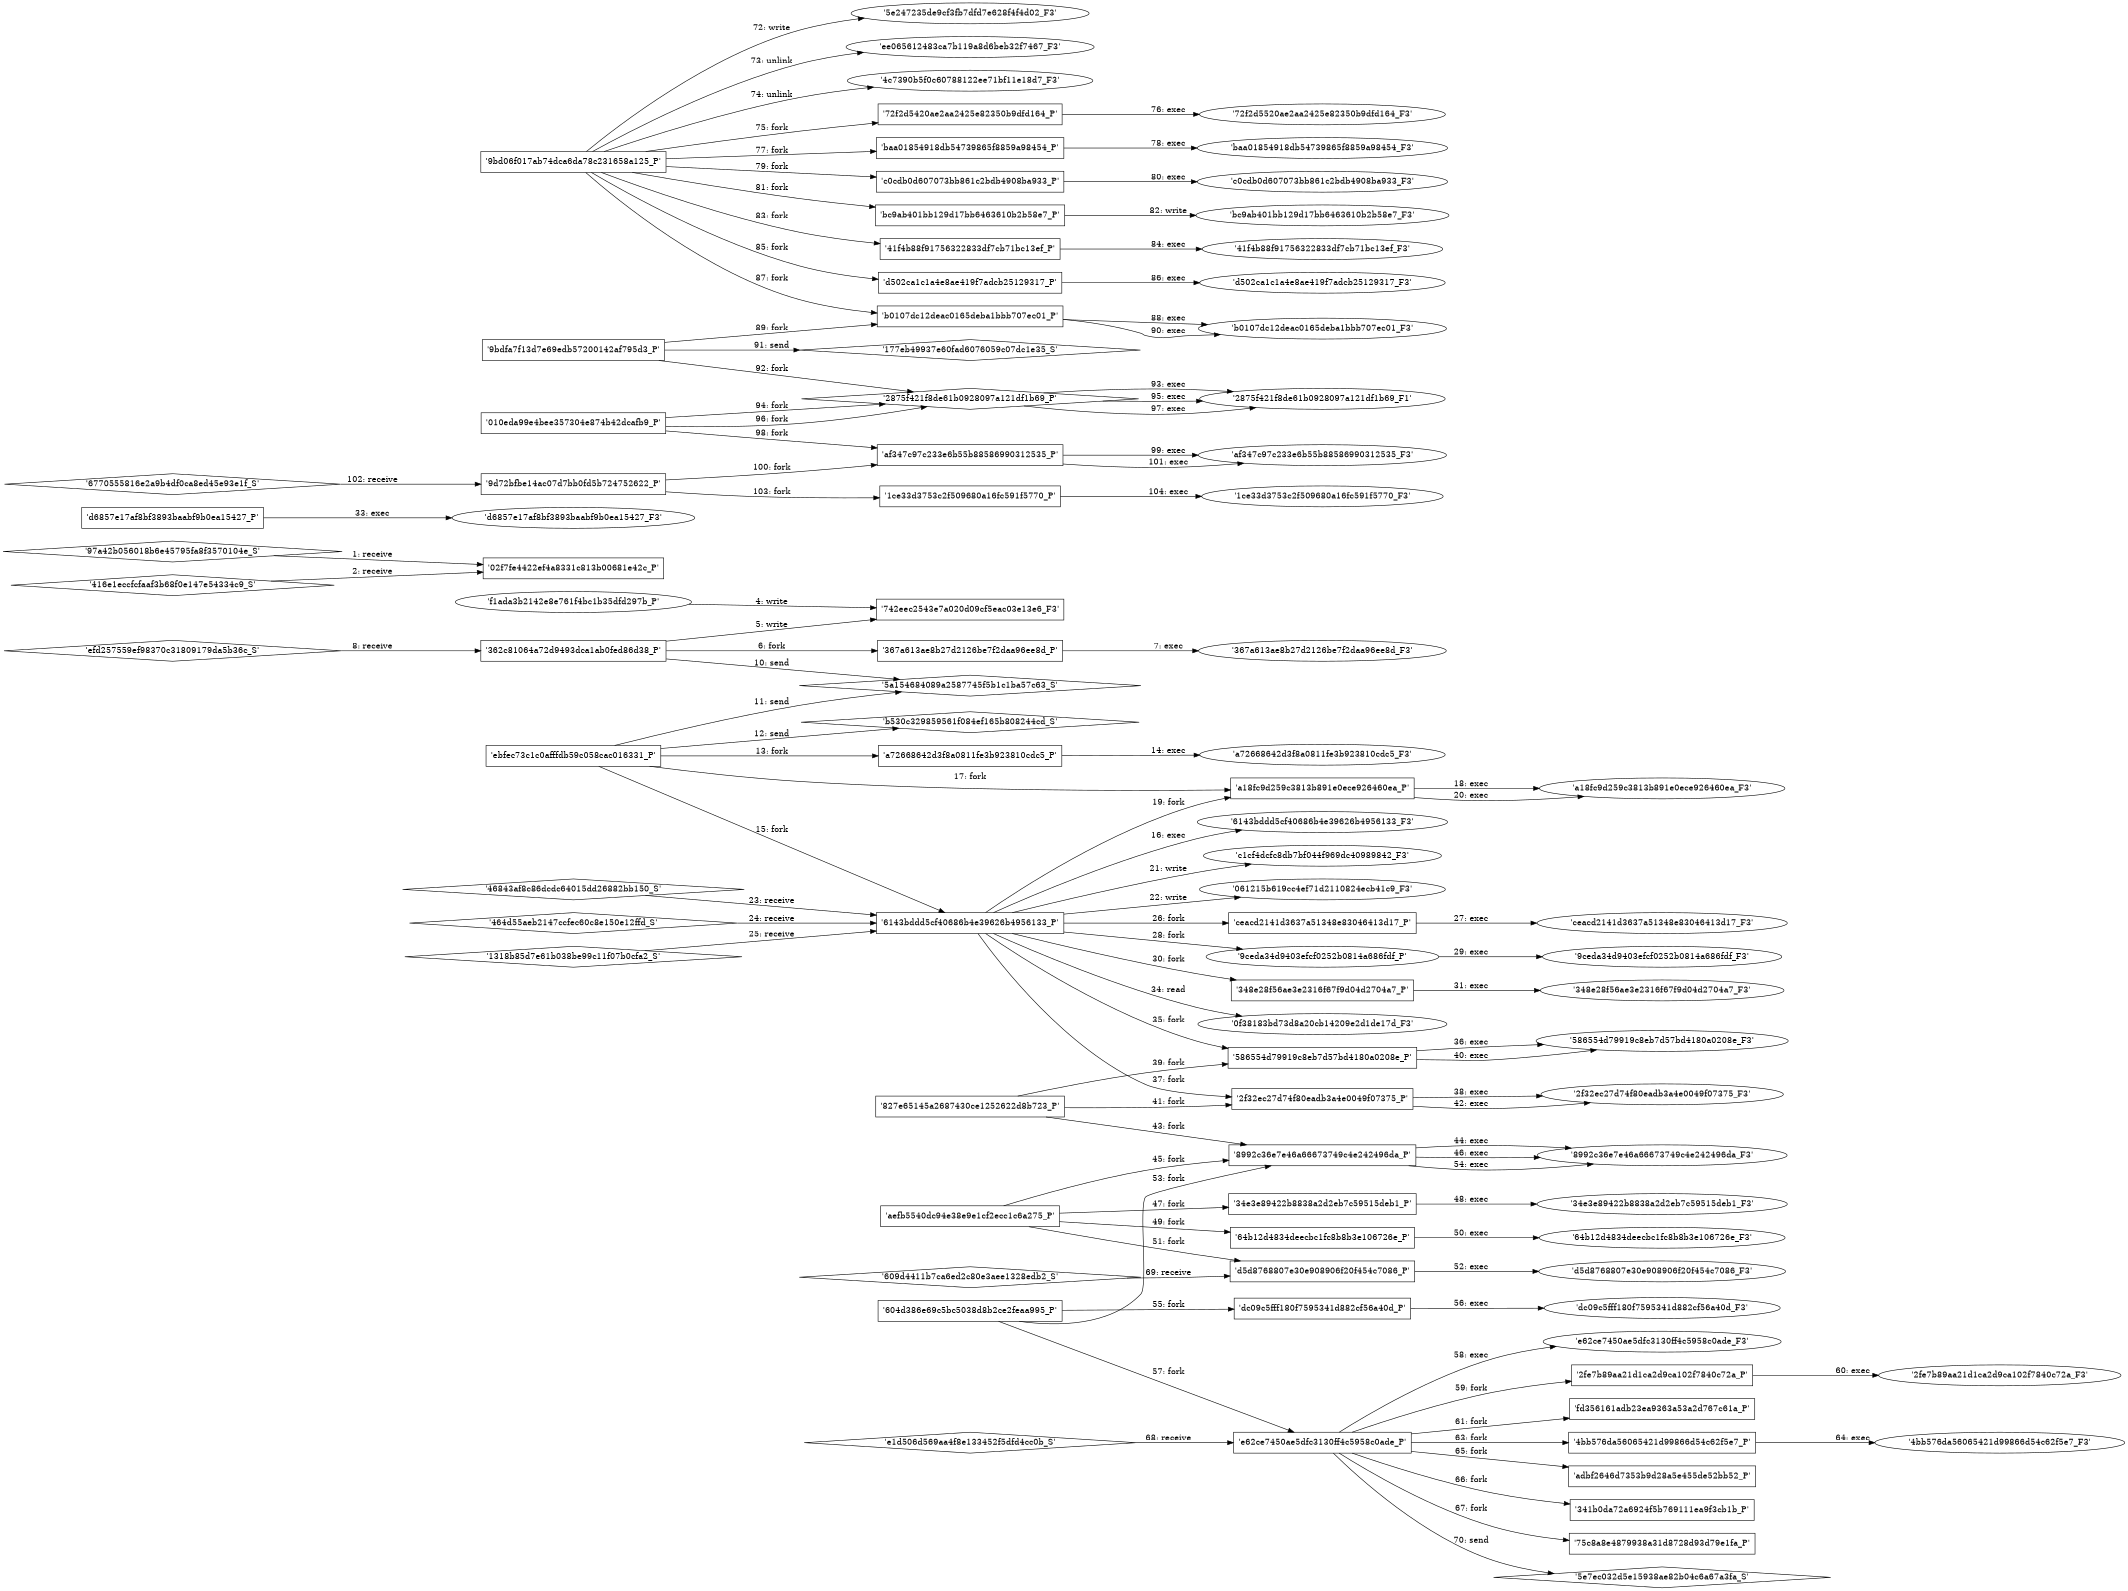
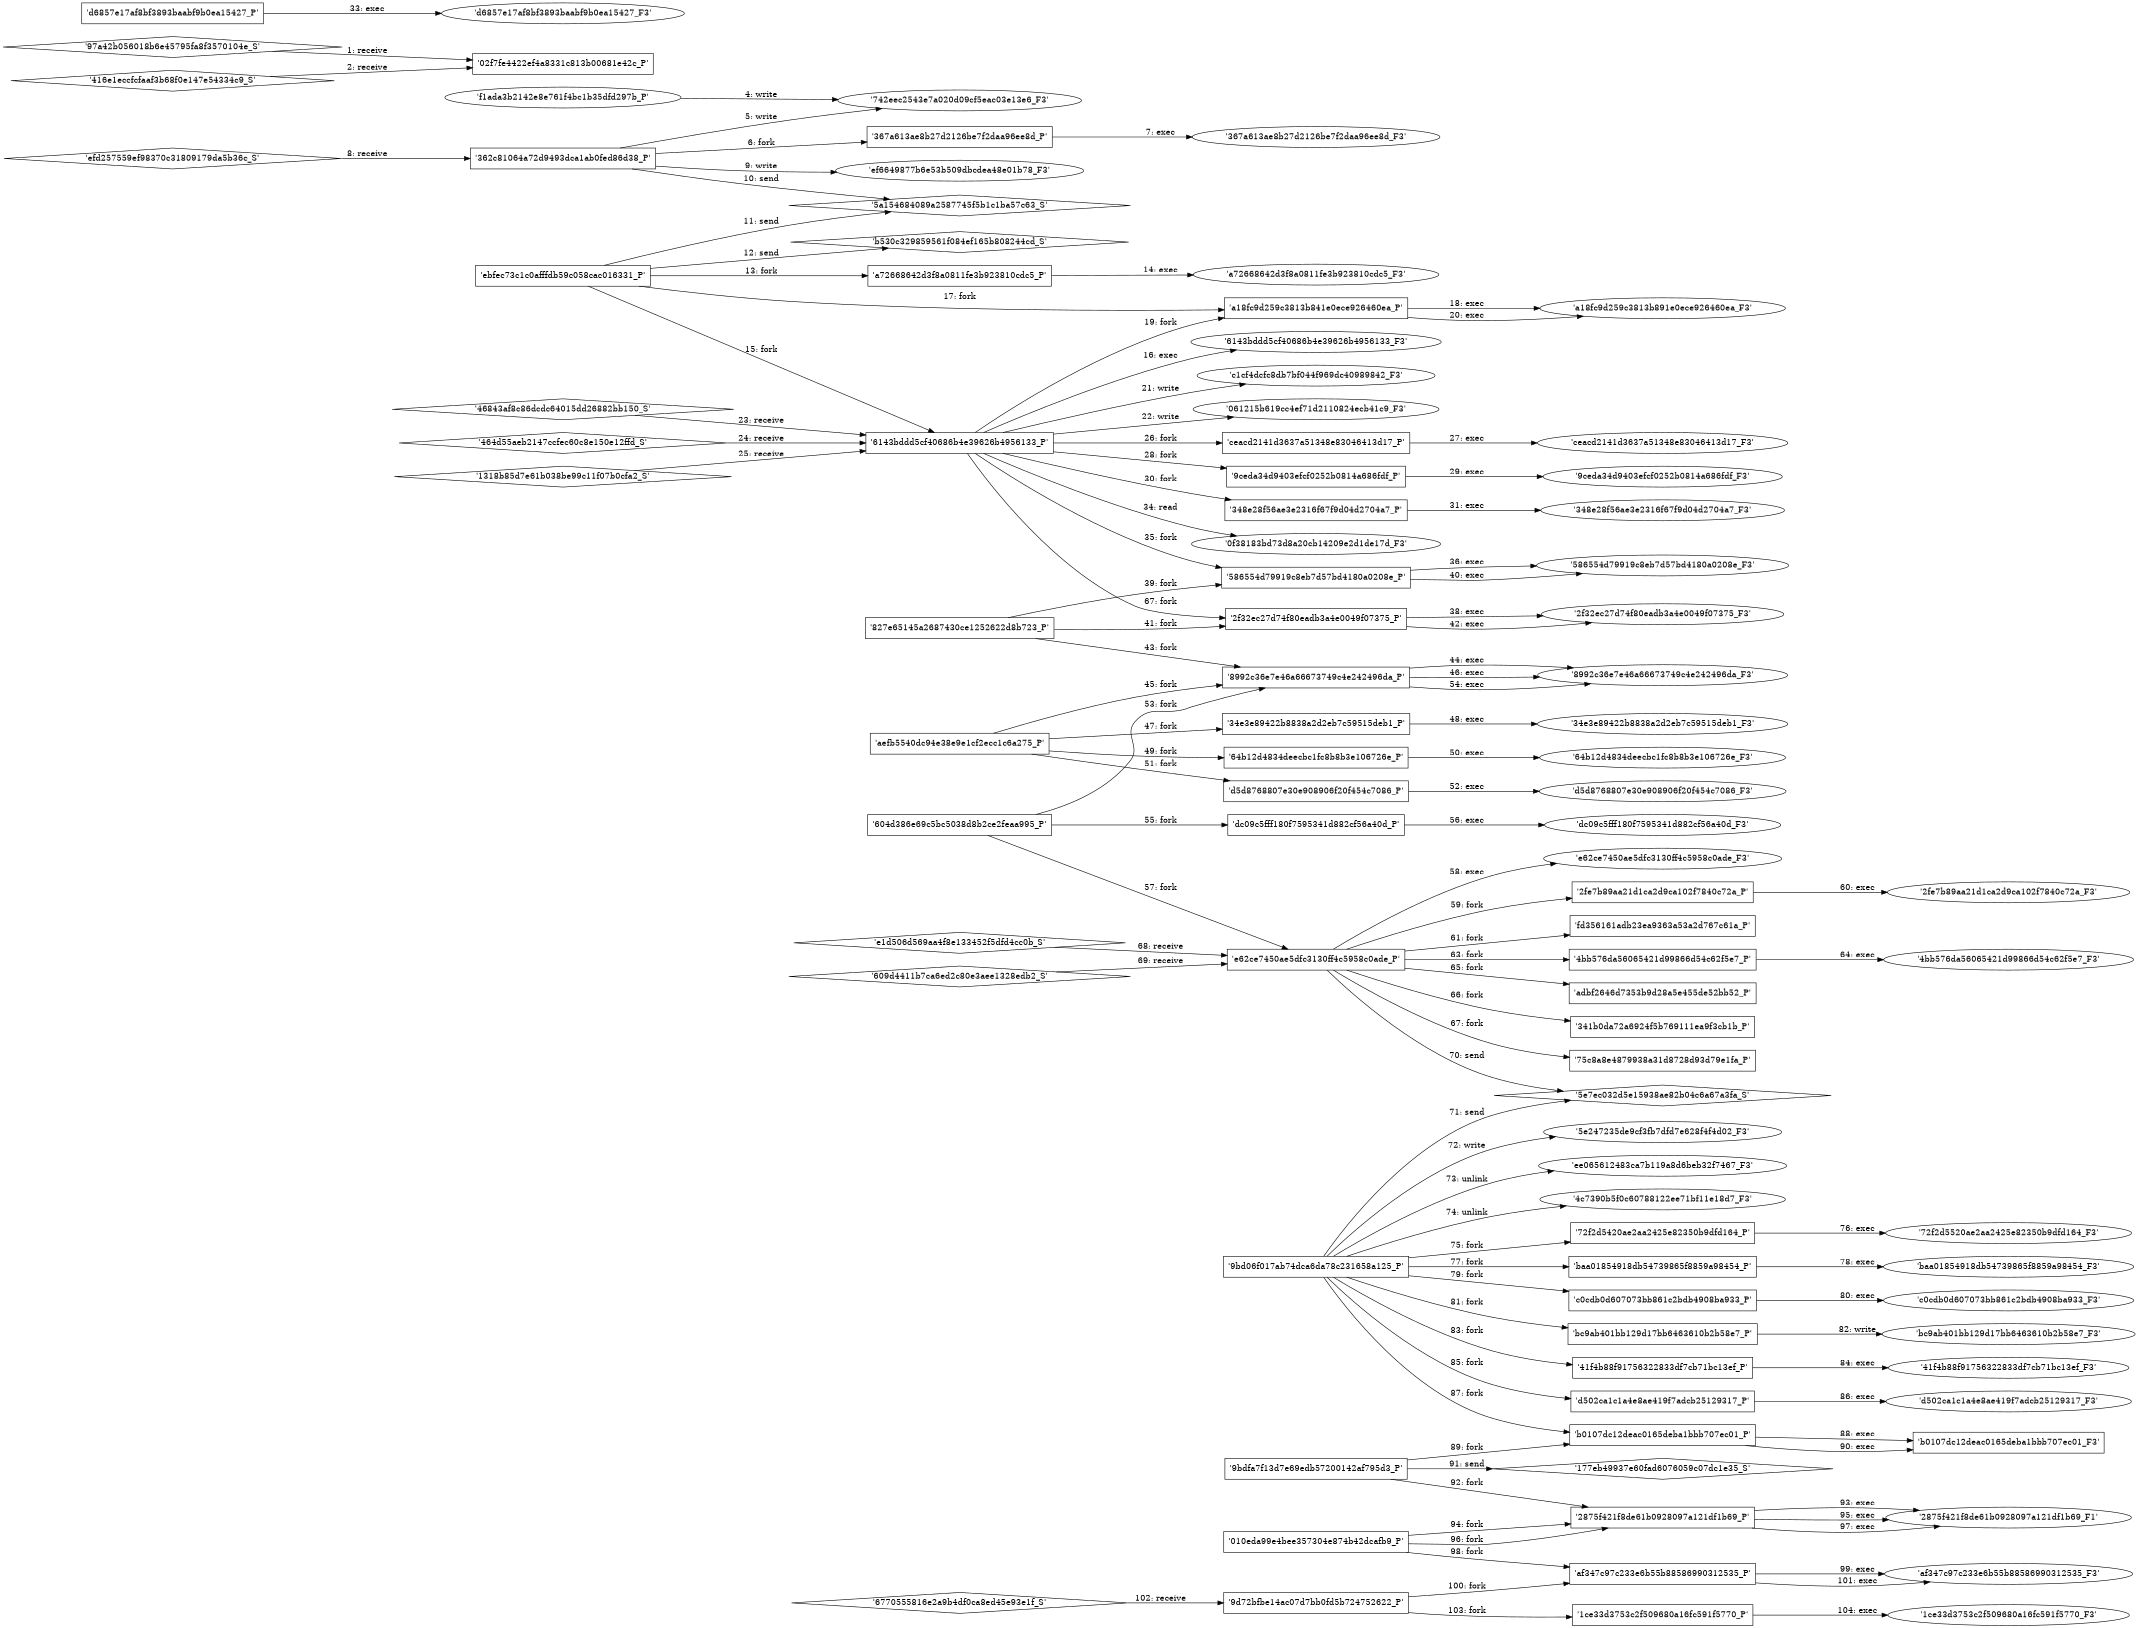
node "'ef6649877b6e53b509dbcdea48e01b78_F3'": added
node "'b0107dc12deac0165deba1bbb707ec01_F3'": shape ellipse -> box
node "'2875f421f8de61b0928097a121df1b69_P'": shape diamond -> box
node "'742eec2543e7a020d09cf5eac03e13e6_F3'": shape box -> ellipse
node "'a18fc9d259c3813b891e0ece926460ea_P'": label "'a18fc9d259c3813b891e0ece926460ea_P'" -> "'a18fc9d259c3813b841e0ece926460ea_P'"
node "'9ceda34d9403efcf0252b0814a686fdf_P'": shape ellipse -> box
edge "'6143bddd5cf40686b4e39626b4956133_P'" -> "'2f32ec27d74f80eadb3a4e0049f07375_P'": label "37: fork" -> "67: fork"
edge "'9bd06f017ab74dca6da78c231658a125_P'" -> "'5e7ec032d5e15938ae82b04c6a67a3fa_S'": added, label "71: send"
edge "'609d4411b7ca6ed2c80e3aee1328edb2_S'" -> "'d5d8768807e30e908906f20f454c7086_P'": now "'609d4411b7ca6ed2c80e3aee1328edb2_S'" -> "'e62ce7450ae5dfc3130ff4c5958c0ade_P'"
